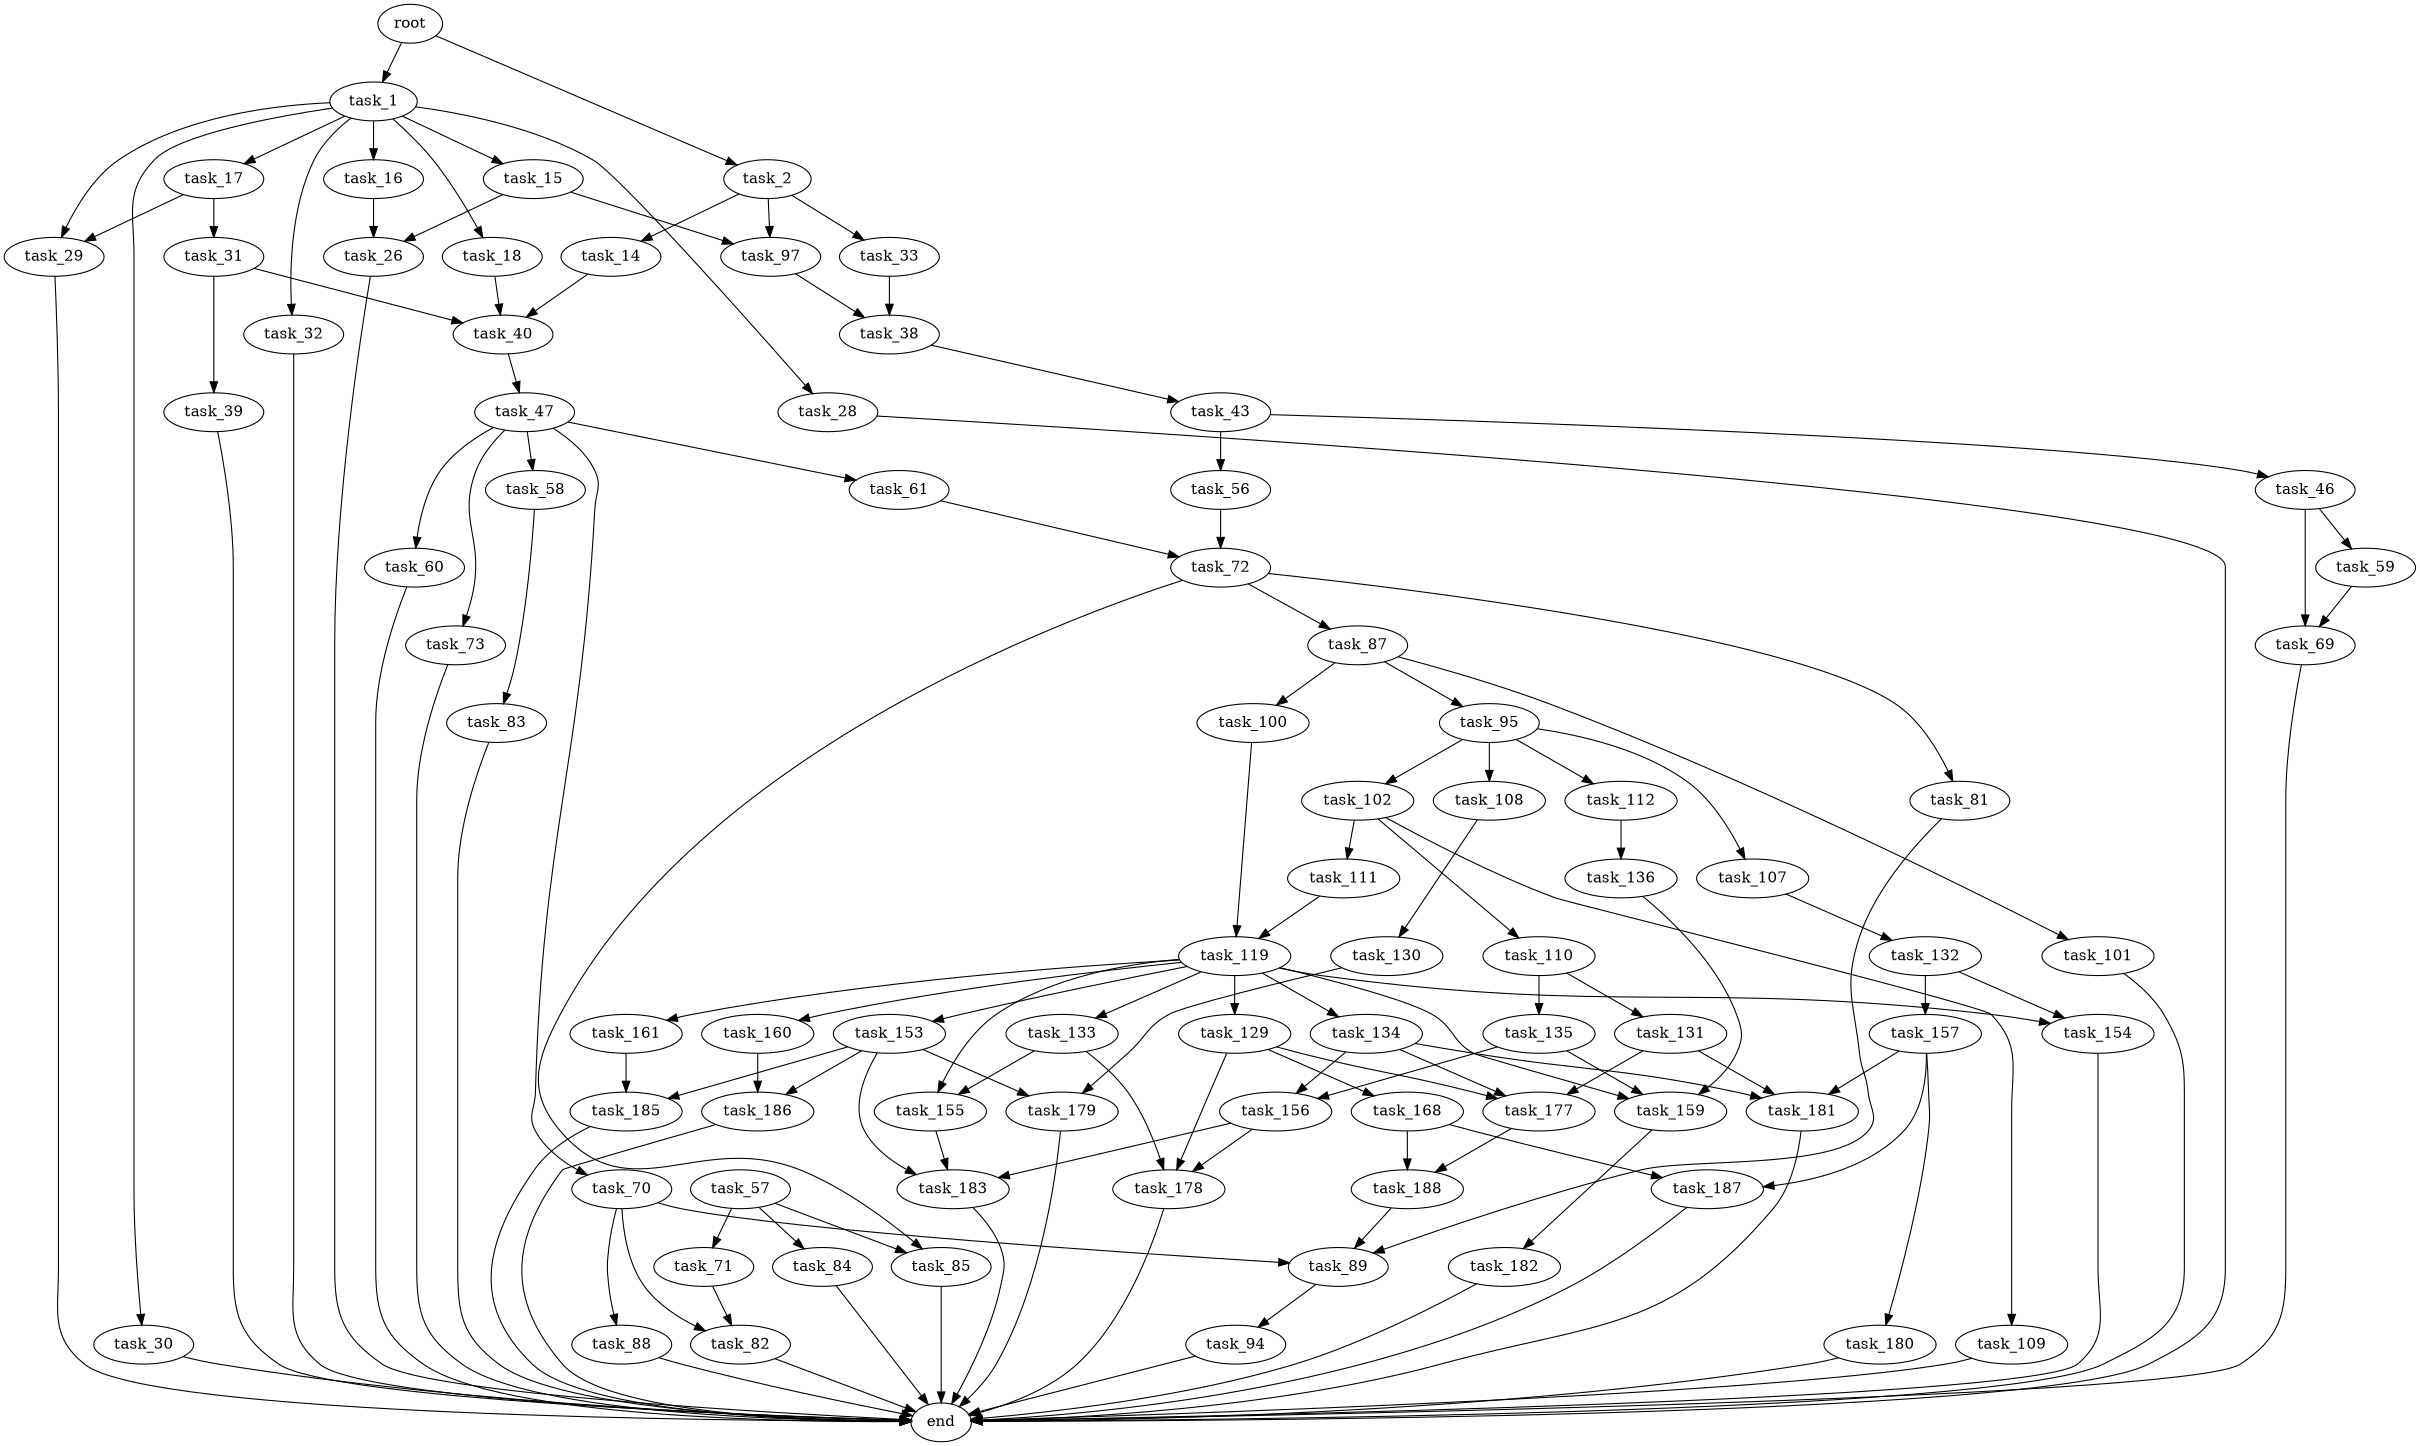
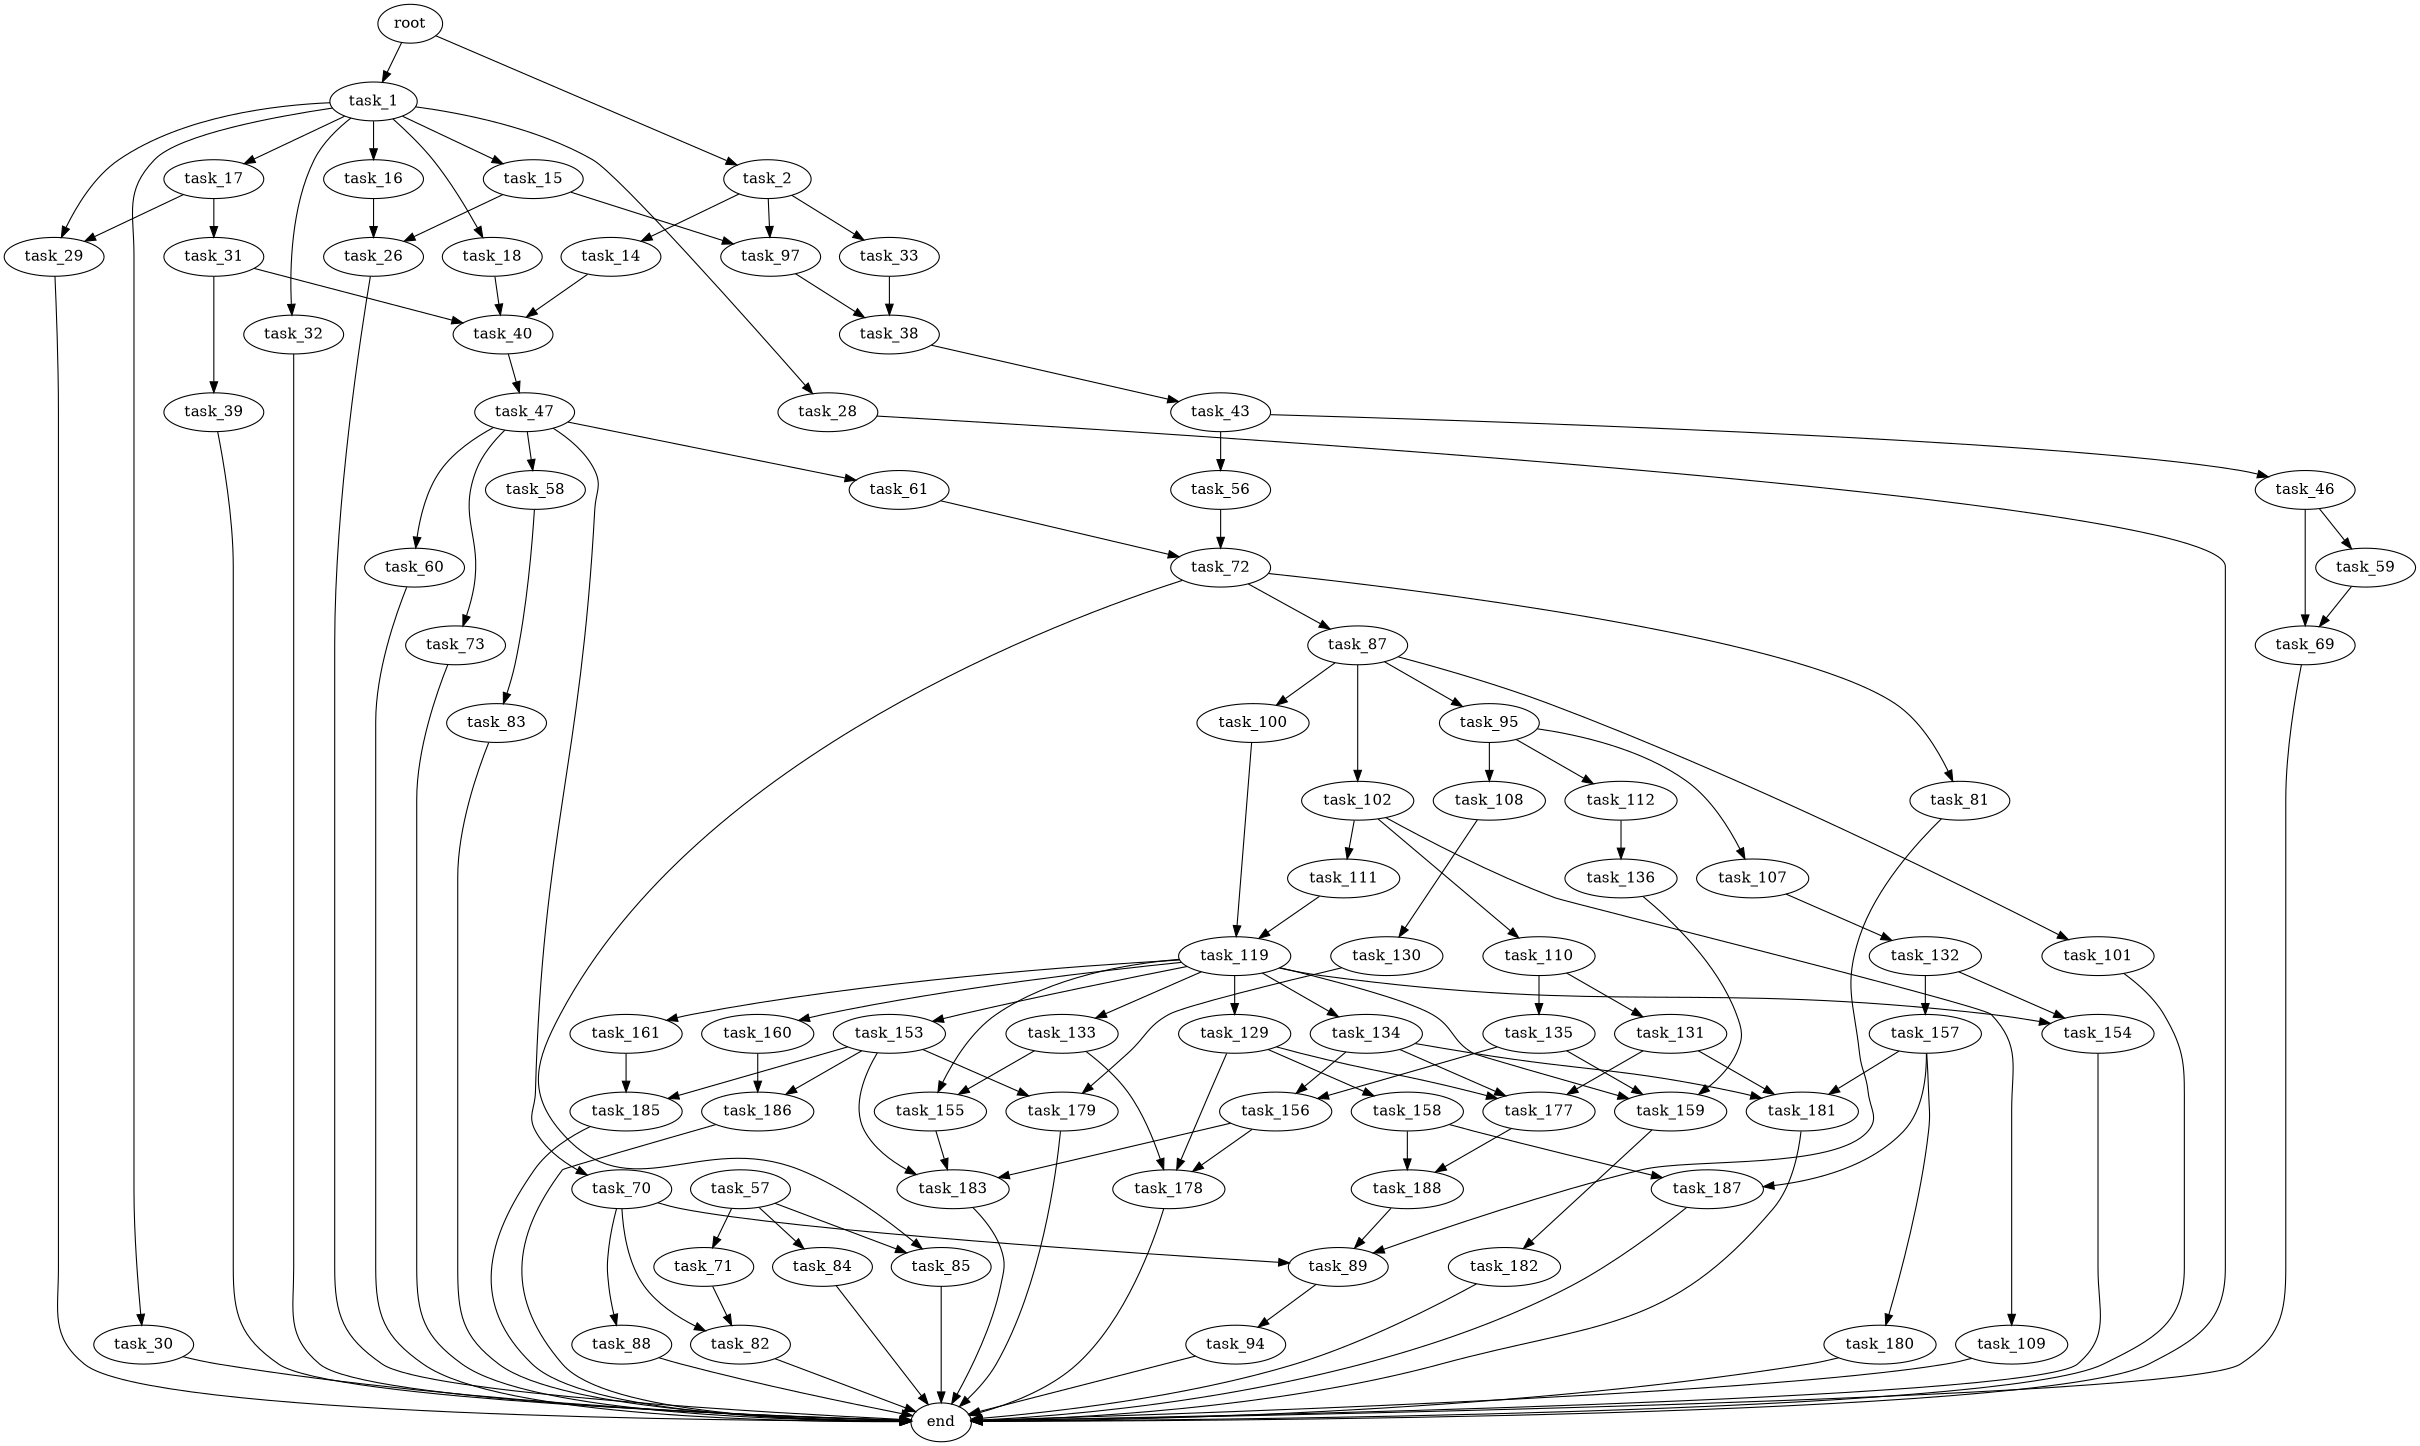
edge "task_95" -> "task_102": now "task_87" -> "task_102"
node "task_168": label "task_168" -> "task_158"
